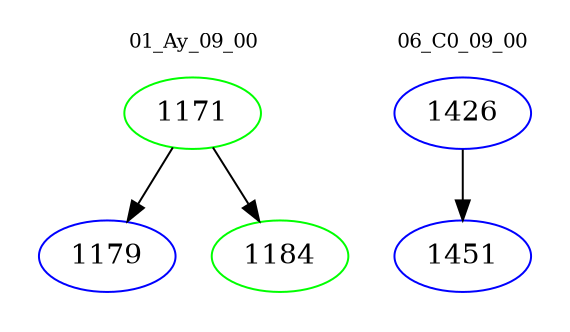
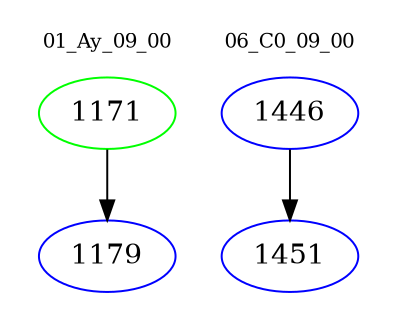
node "1426": label "1426" -> "1446"
node "1184": removed
